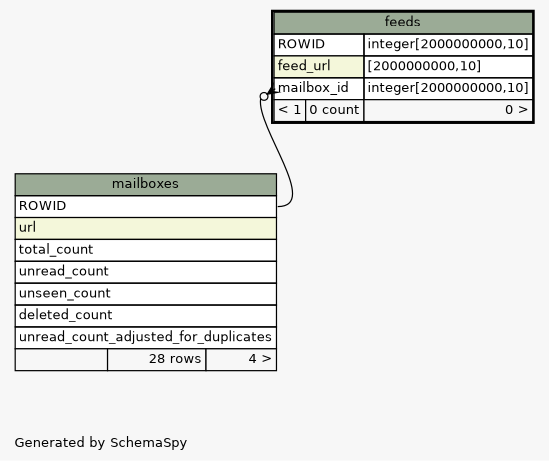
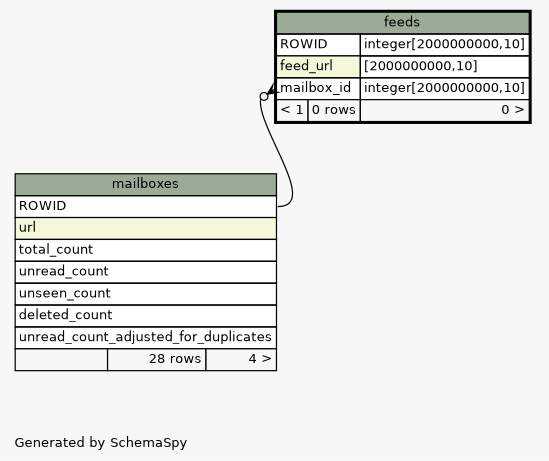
node "feeds": text "0 count" -> "0 rows"
